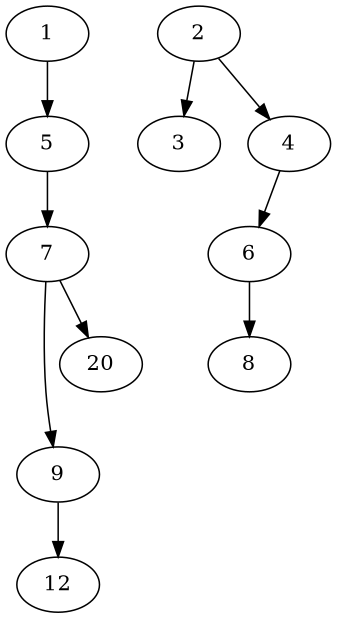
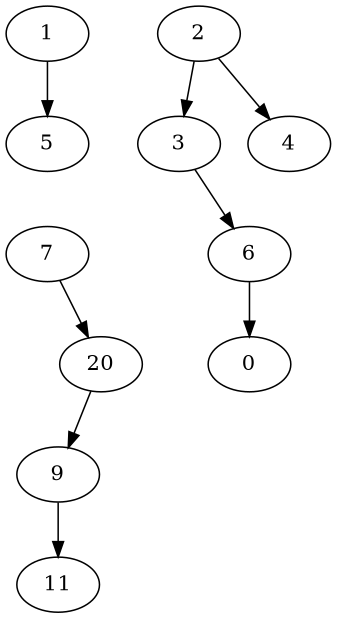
edge "5" -> "7": removed
edge "4" -> "6": now "3" -> "6"
edge "7" -> "9": now "20" -> "9"
node "8": label "8" -> "0"
node "12": label "12" -> "11"
